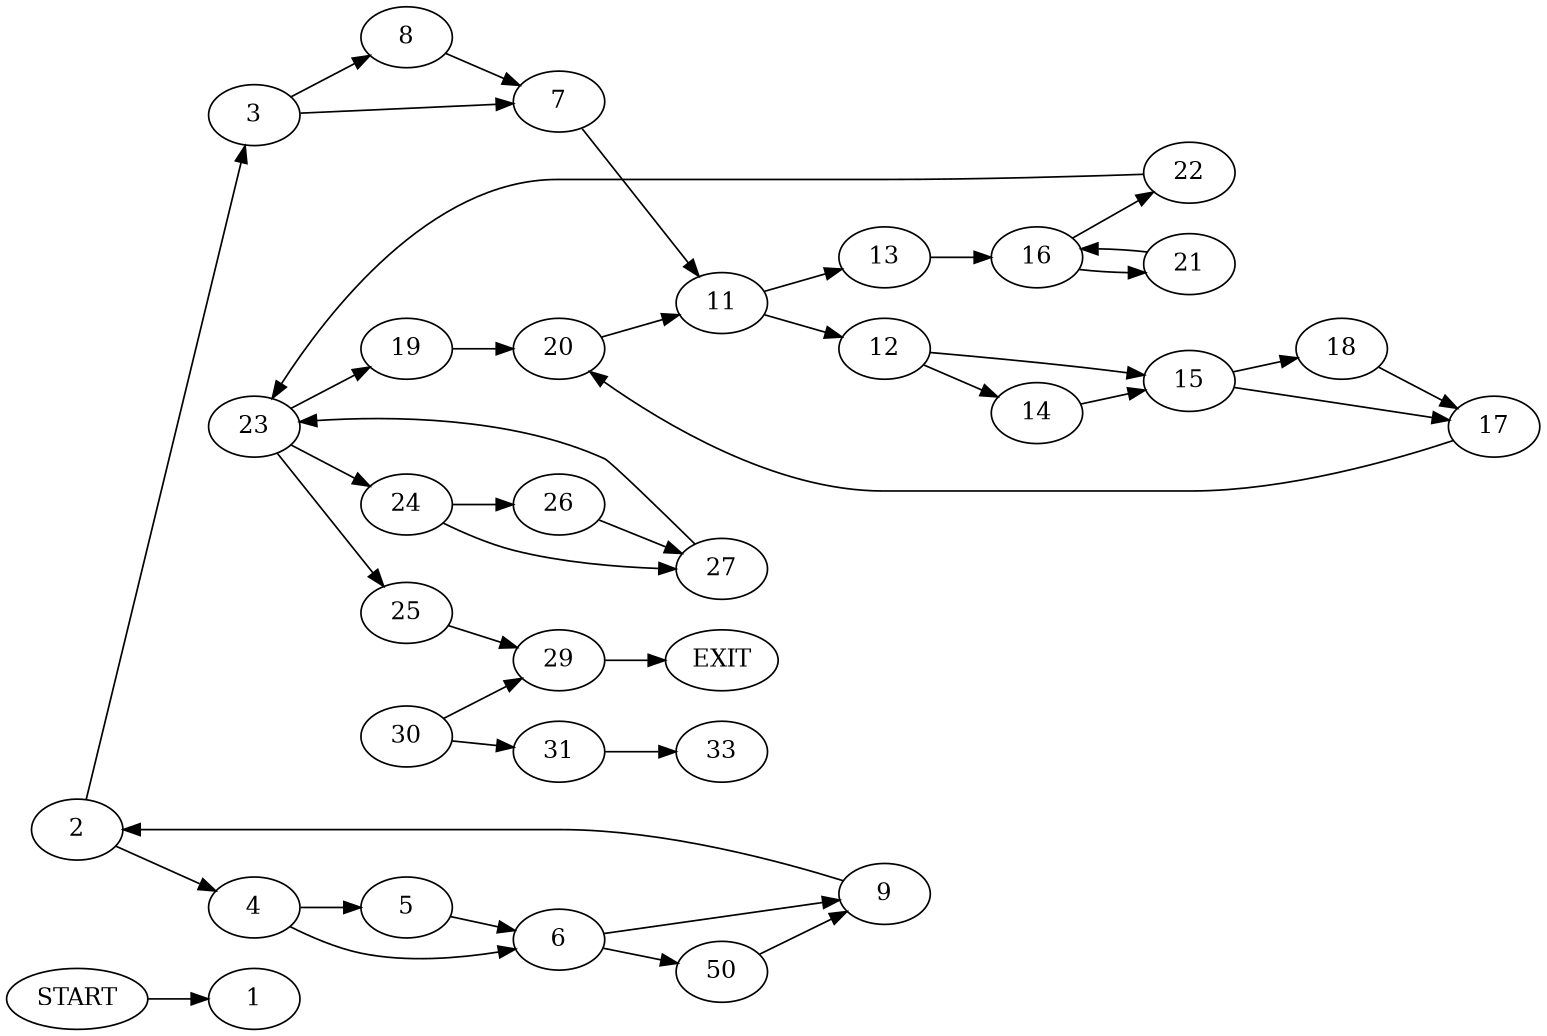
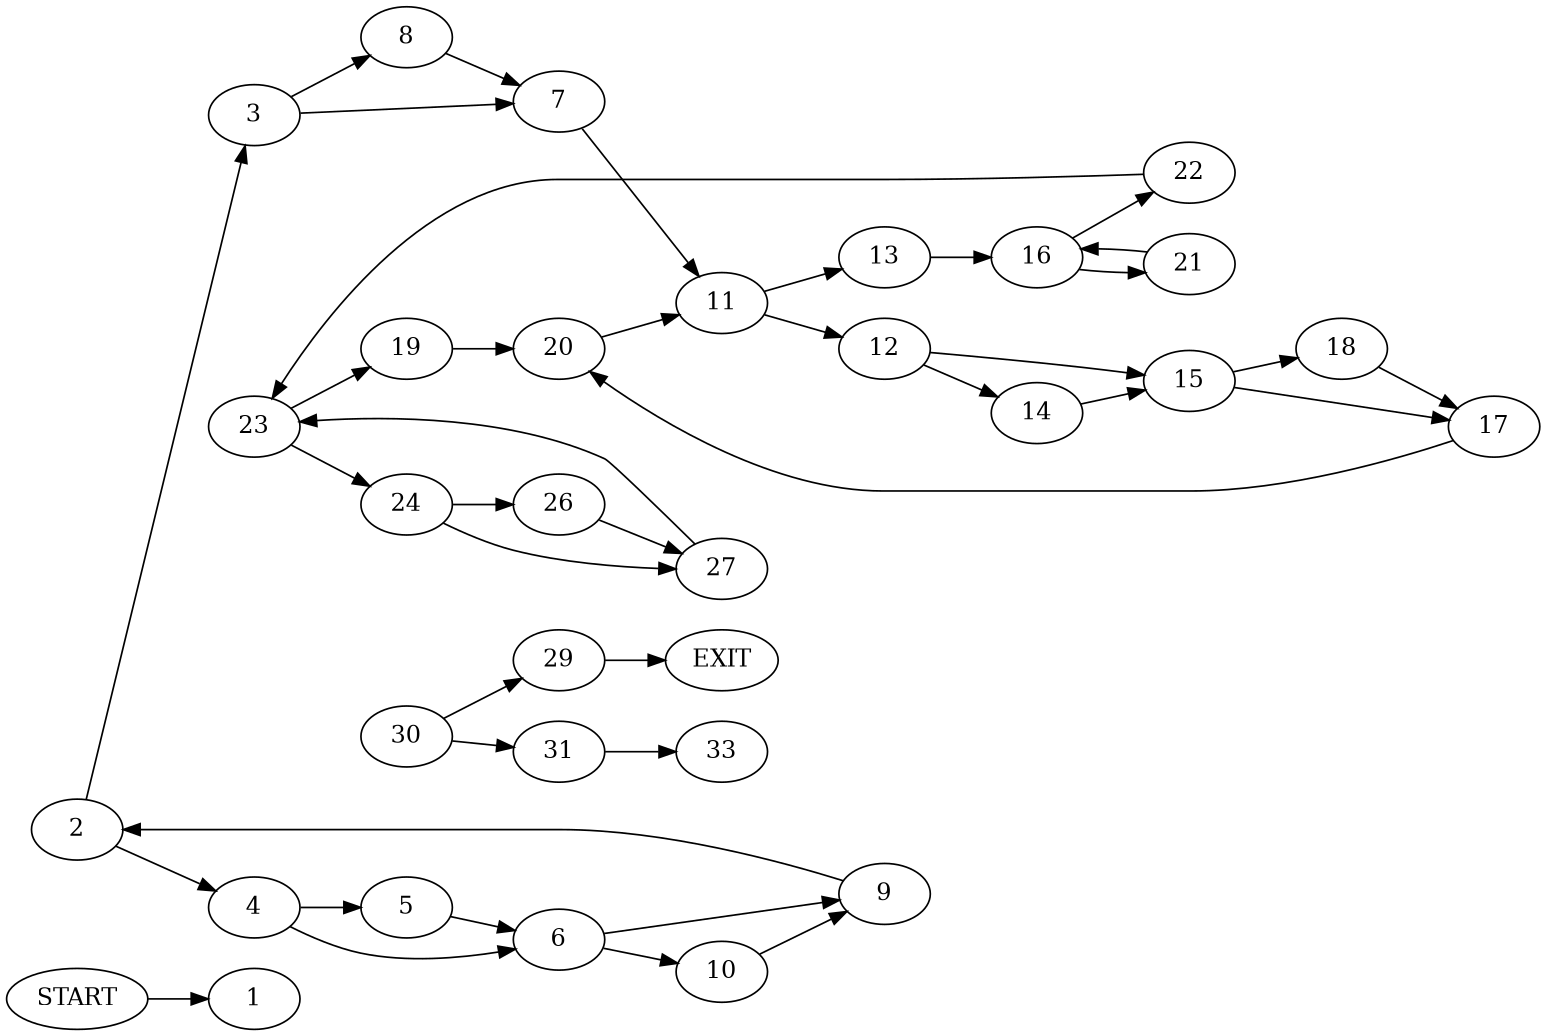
node "25": removed
node "50": label "50" -> "10"
